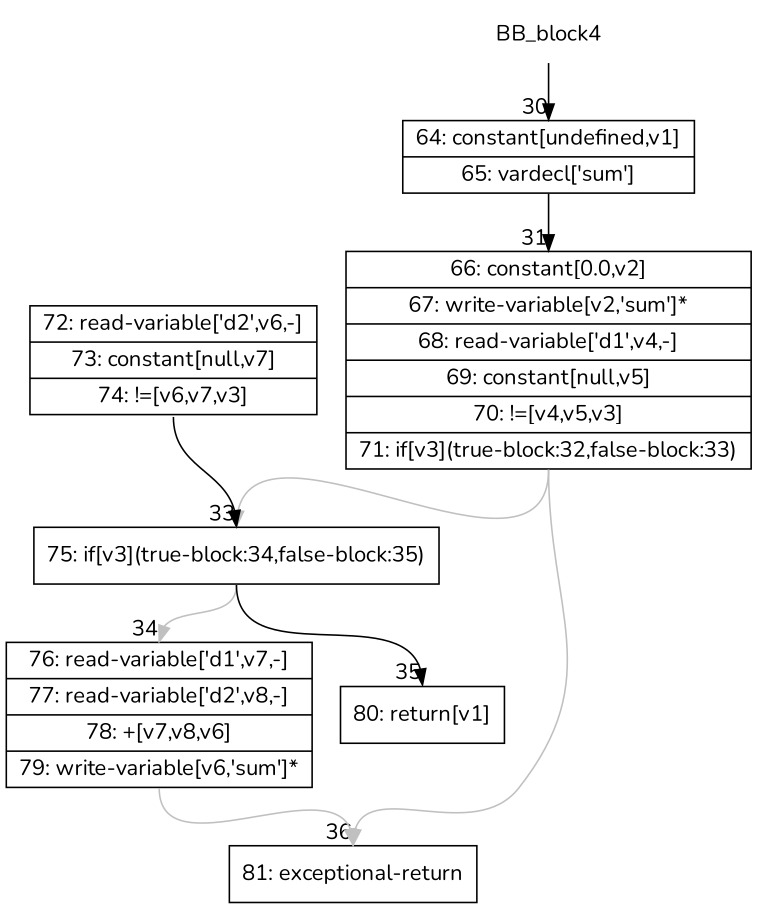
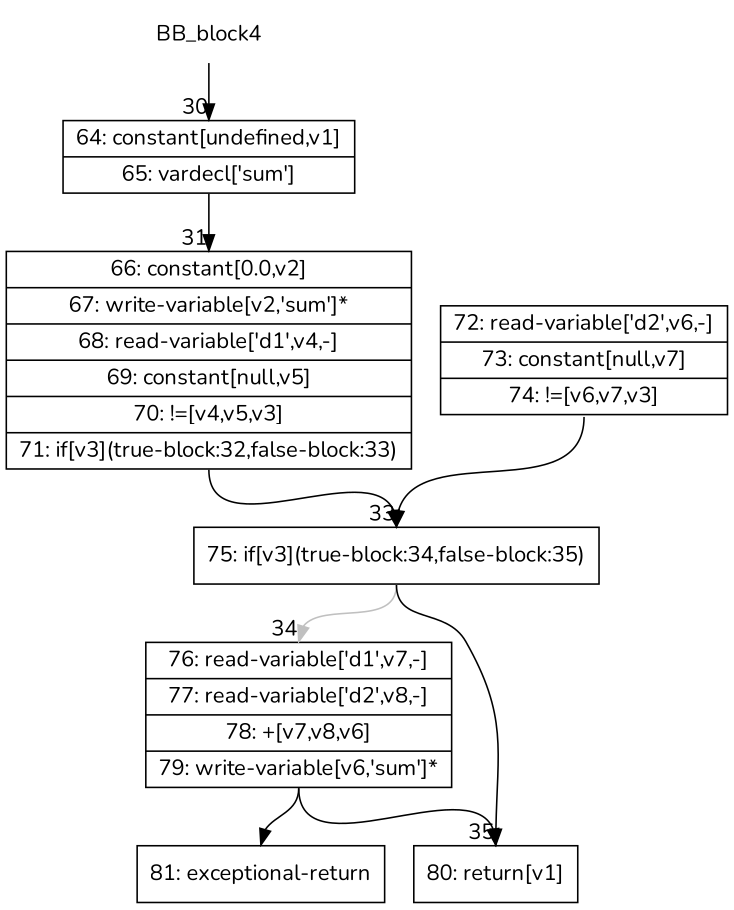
edge "66: constant[0.0,v2]" -> "75: if[v3](true-block:34,false-block:35)": color gray -> black
edge "66: constant[0.0,v2]" -> "81: exceptional-return": removed
edge "76: read-variable['d1',v7,-]" -> "81: exceptional-return": color gray -> black
edge "76: read-variable['d1',v7,-]" -> "80: return[v1]": added
